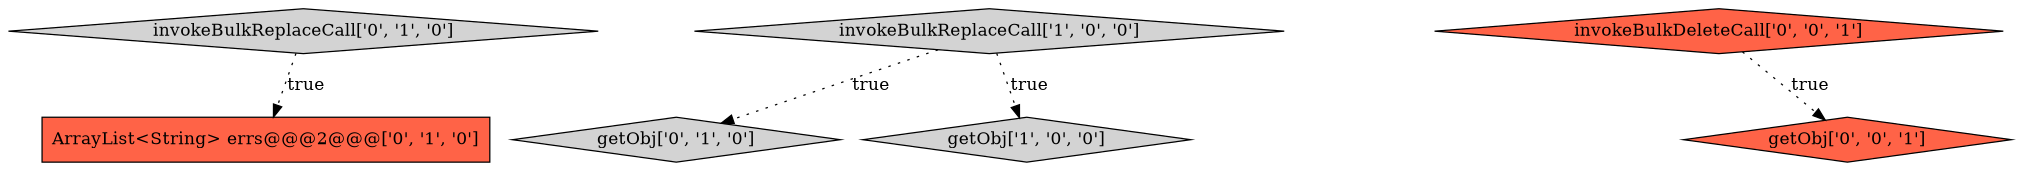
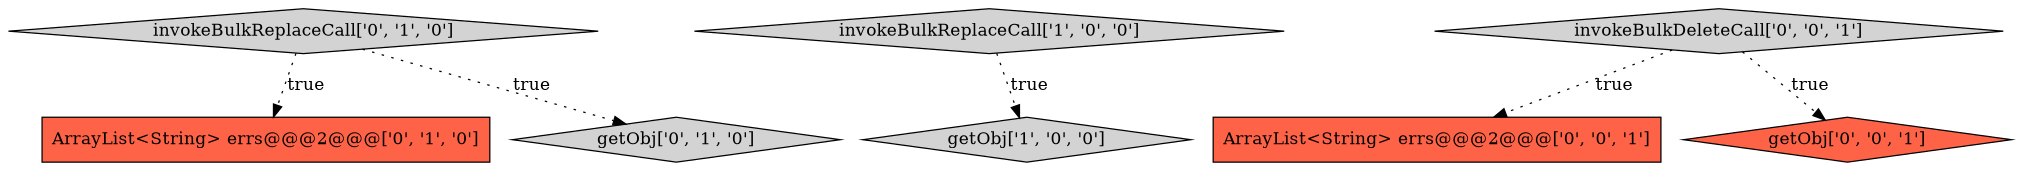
node "invokeBulkDeleteCall['0', '0', '1']": fillcolor tomato -> lightgray
edge "invokeBulkReplaceCall['1', '0', '0']" -> "getObj['0', '1', '0']": now "invokeBulkReplaceCall['0', '1', '0']" -> "getObj['0', '1', '0']"
node "ArrayList<String> errs@@@2@@@['0', '0', '1']": added
